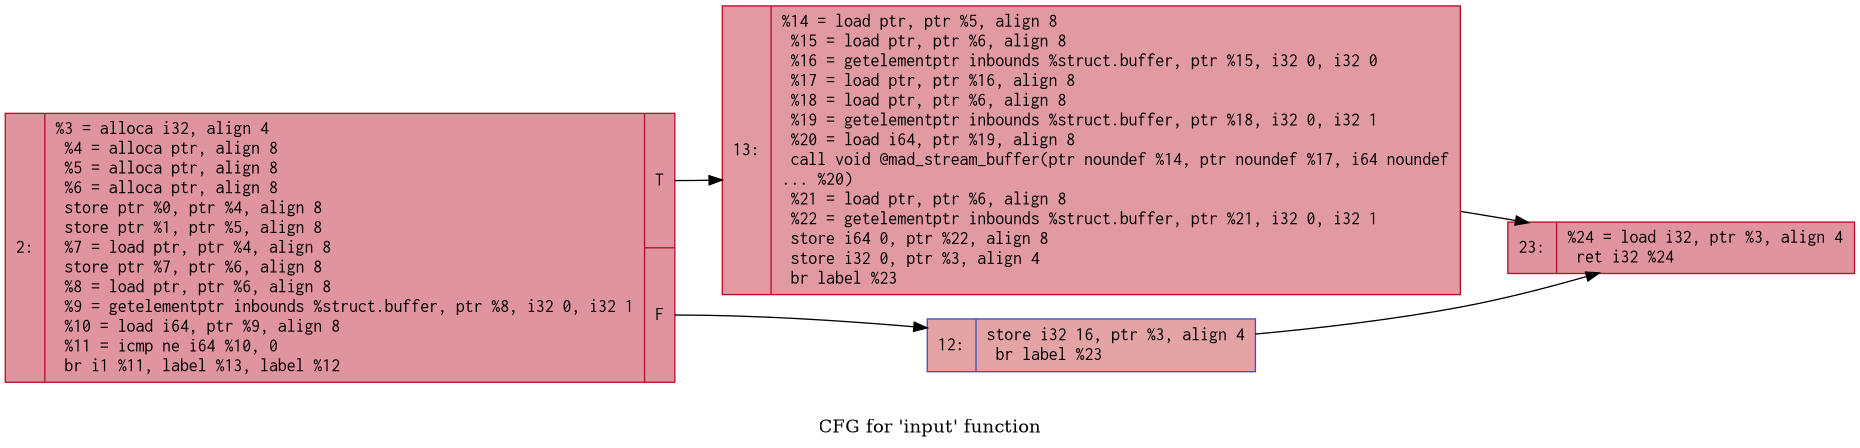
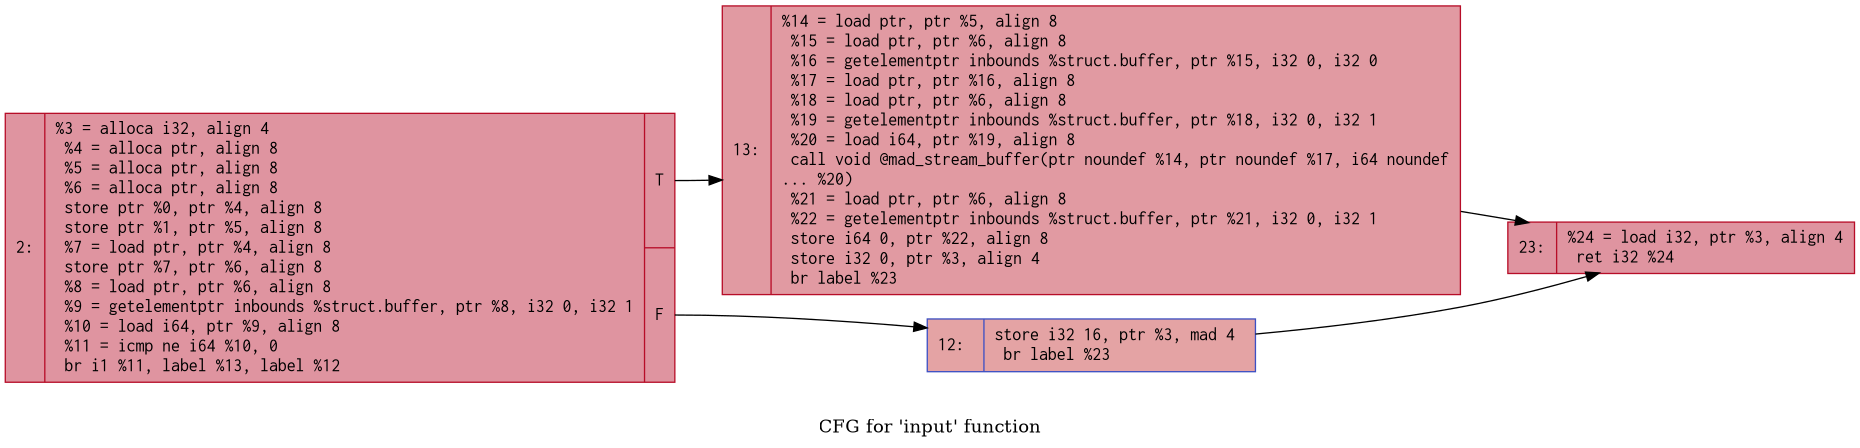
node "12:": text "store i32 16, ptr %3, align 4" -> "store i32 16, ptr %3, mad 4"
